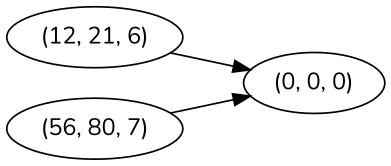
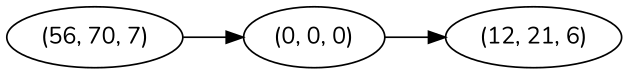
edge "(12, 21, 6)" -> "(0, 0, 0)": reversed
node "(56, 80, 7)": label "(56, 80, 7)" -> "(56, 70, 7)"
